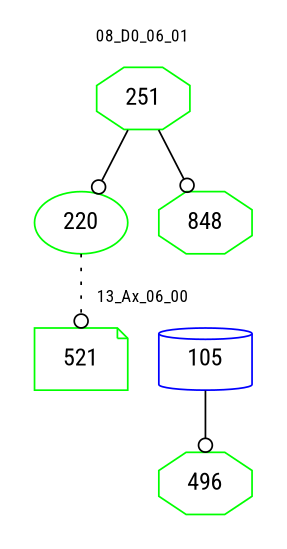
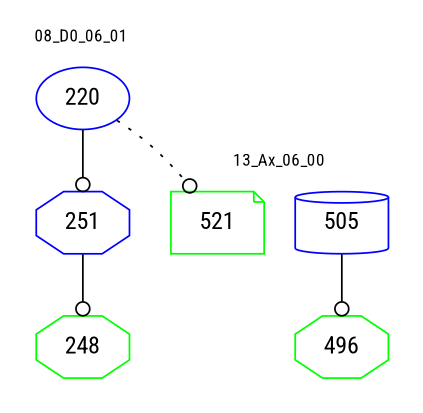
node "251": color green -> blue
edge "251" -> "220": reversed
node "220": color green -> blue
node "848": label "848" -> "248"
node "105": label "105" -> "505"
